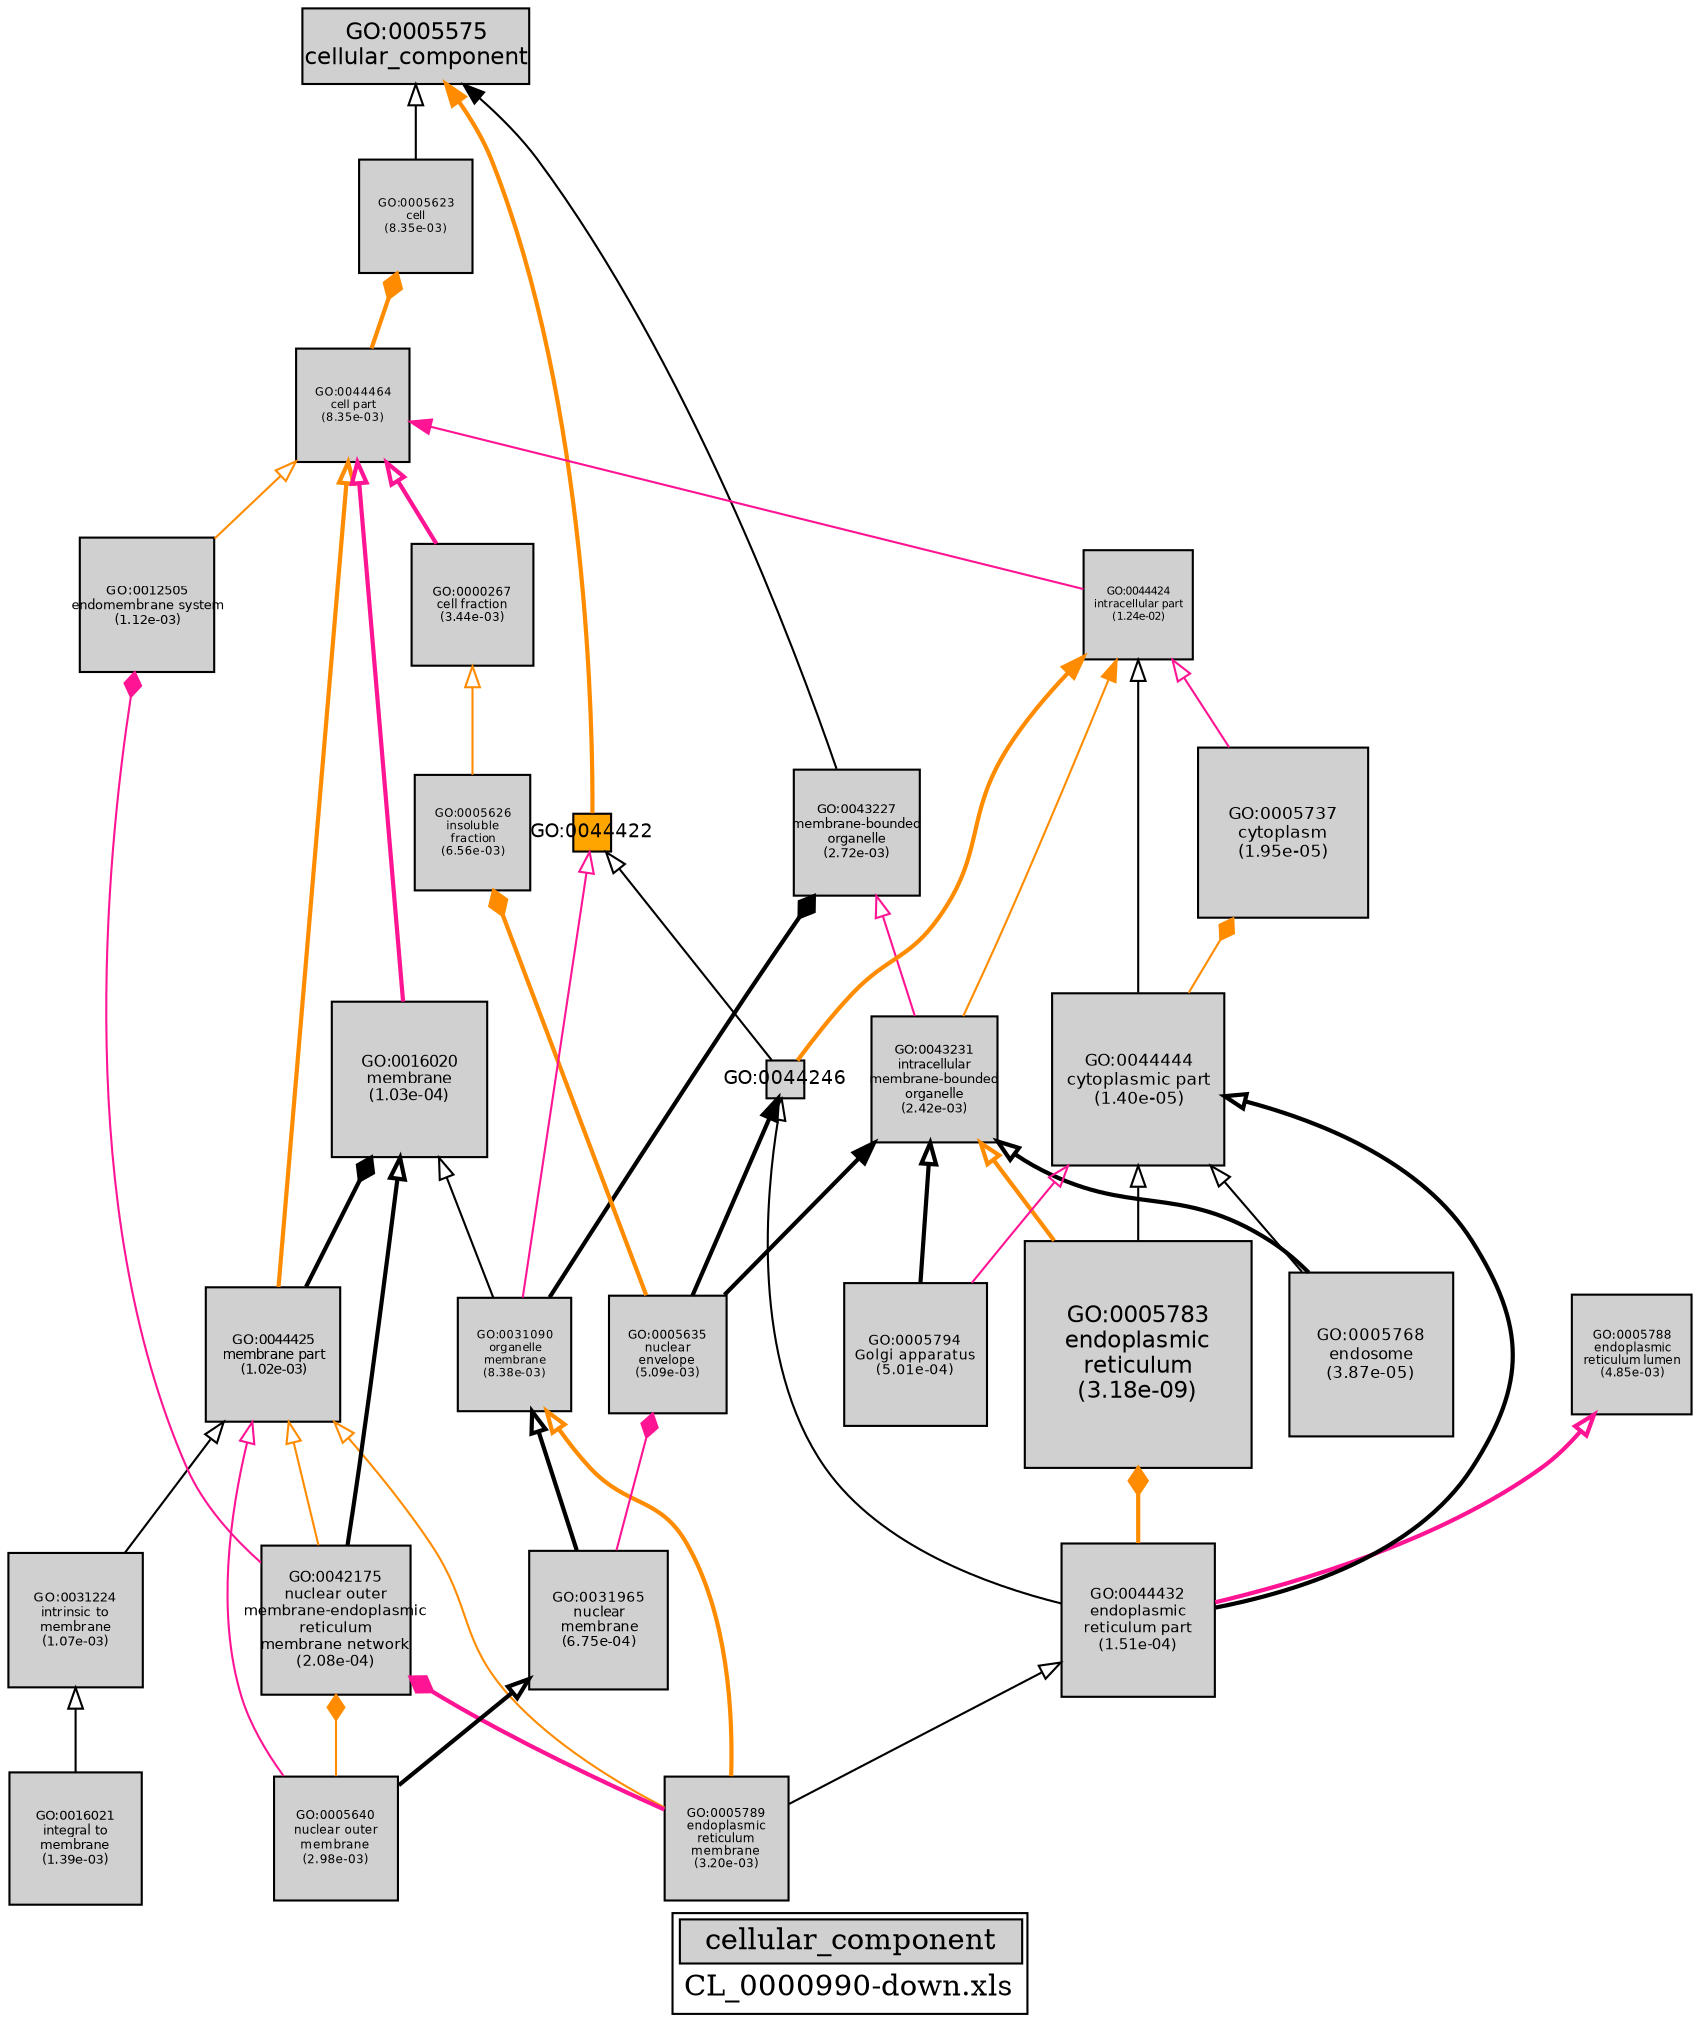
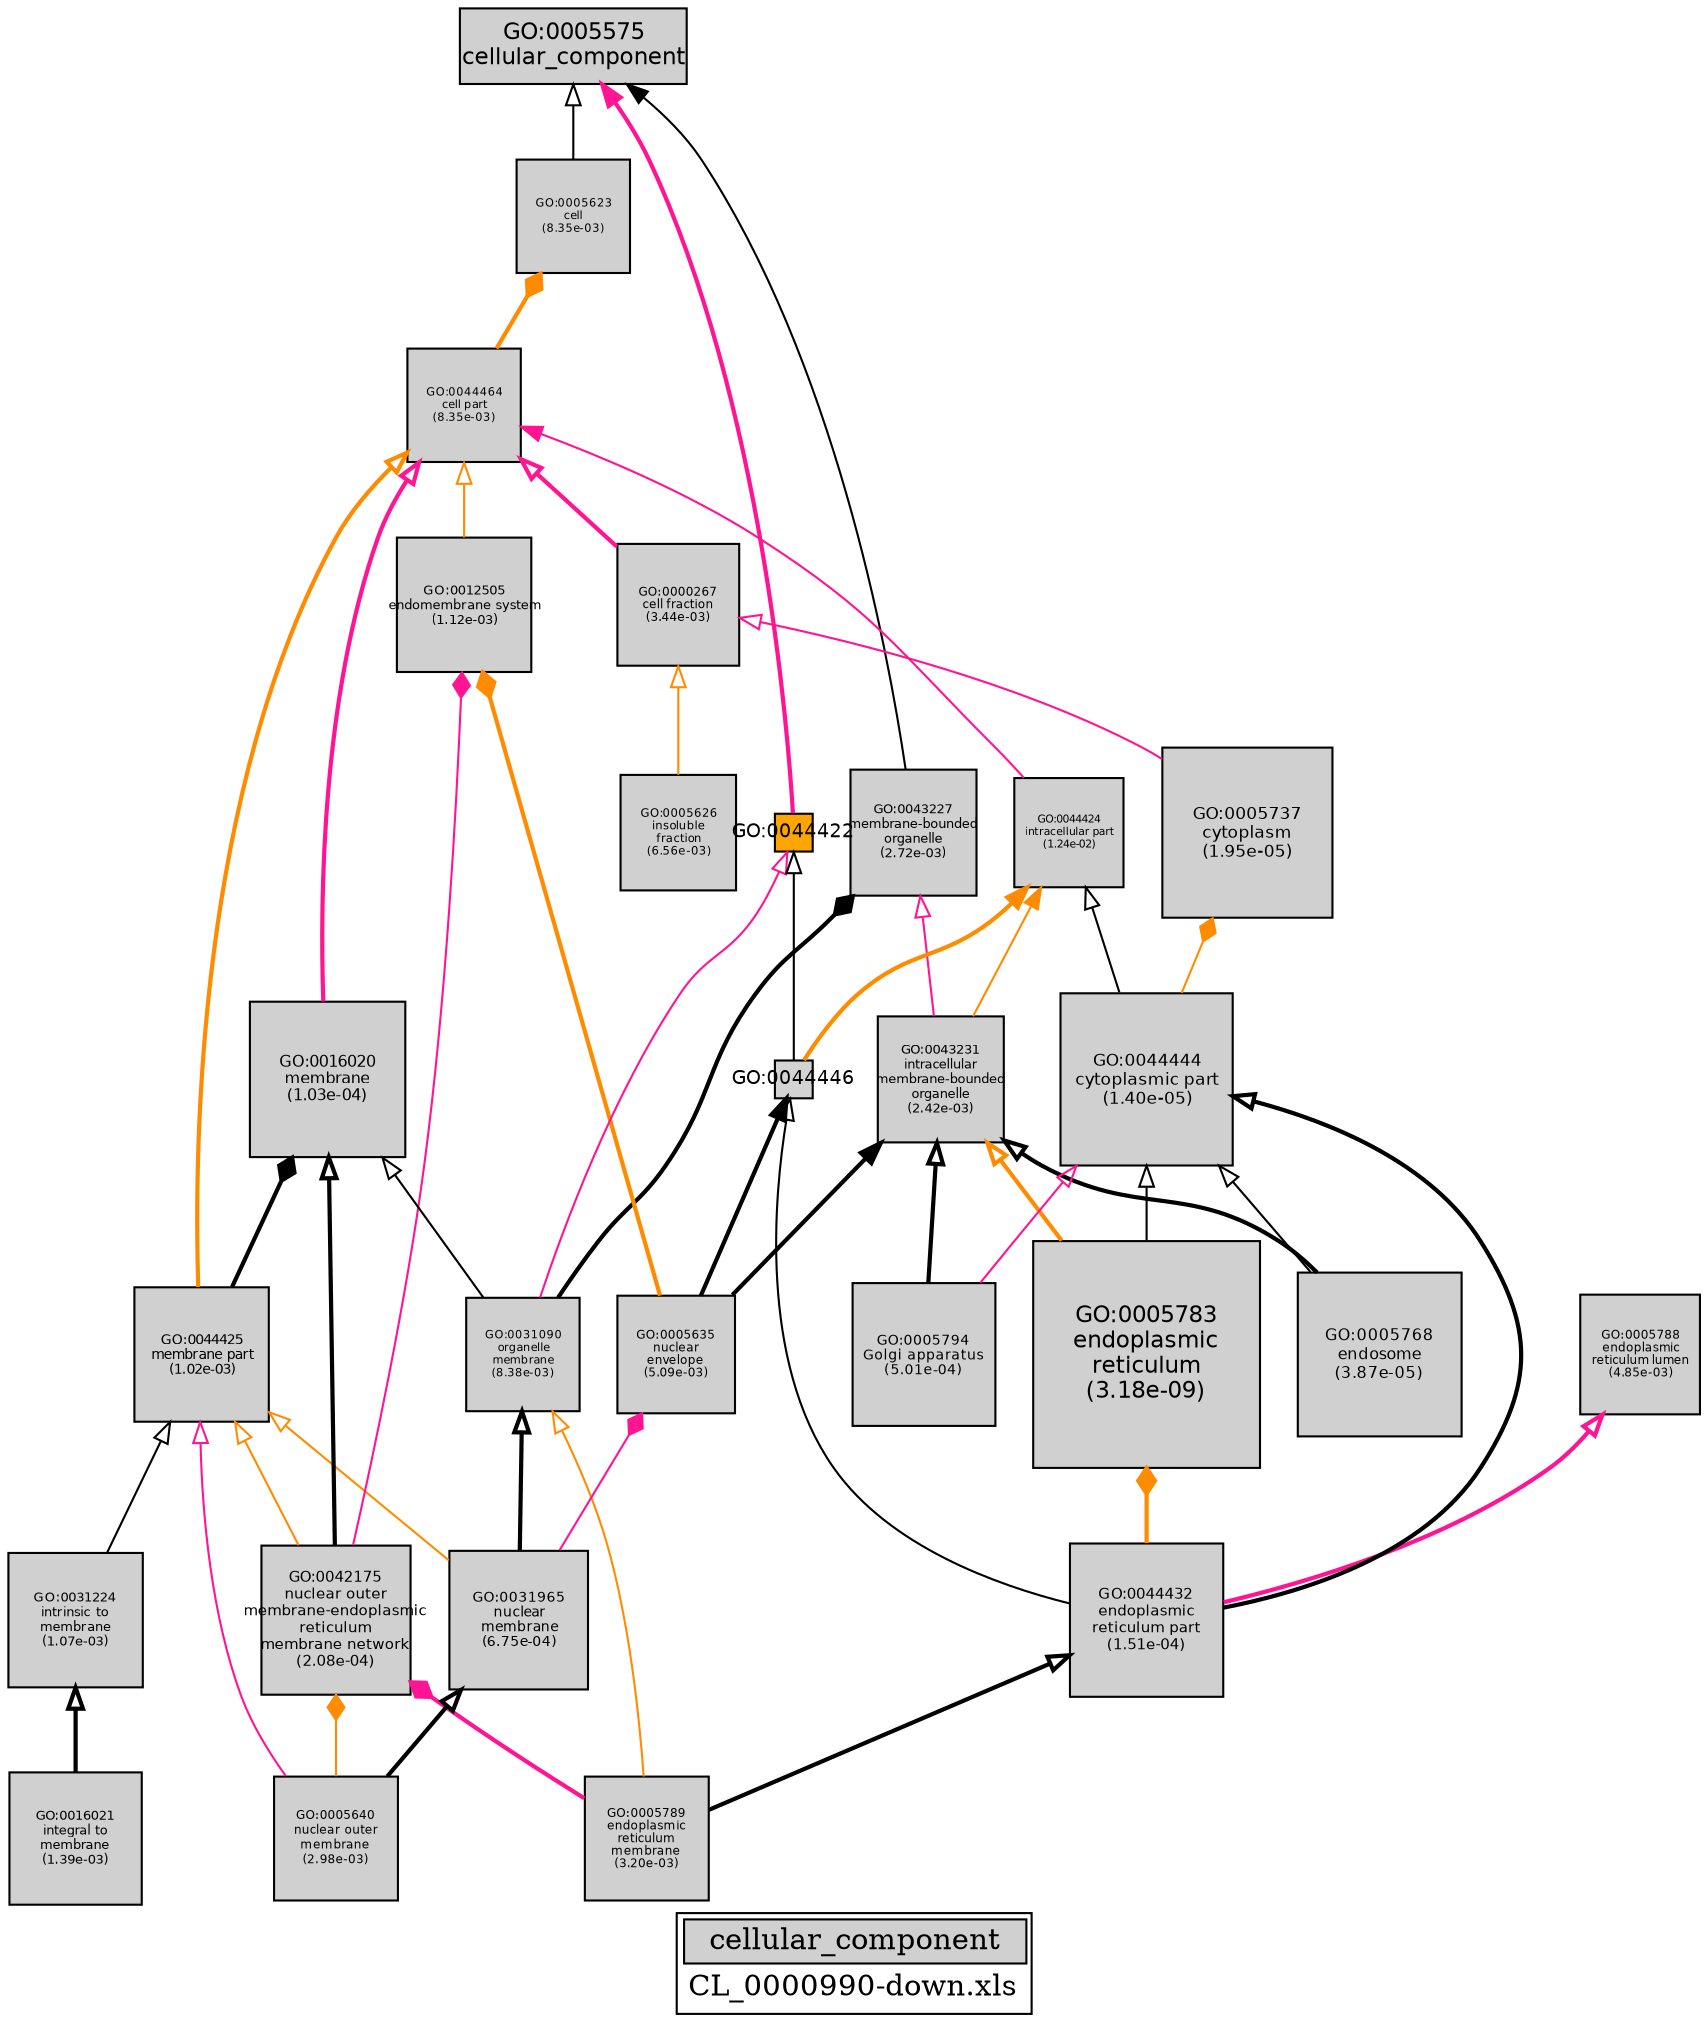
edge "GO:0044422" -> "GO:0005575": color darkorange -> deeppink
edge "GO:0005737" -> "GO:0044424": now "GO:0005737" -> "GO:0000267"
node "GO:0044246": label "GO:0044246" -> "GO:0044446"
edge "GO:0005635" -> "GO:0005626": now "GO:0005635" -> "GO:0012505"
edge "GO:0005789" -> "GO:0031090": style bold -> solid
edge "GO:0005789" -> "GO:0044425": now "GO:0031965" -> "GO:0044425"
edge "GO:0005789" -> "GO:0044432": style solid -> bold
edge "GO:0016021" -> "GO:0031224": style solid -> bold
